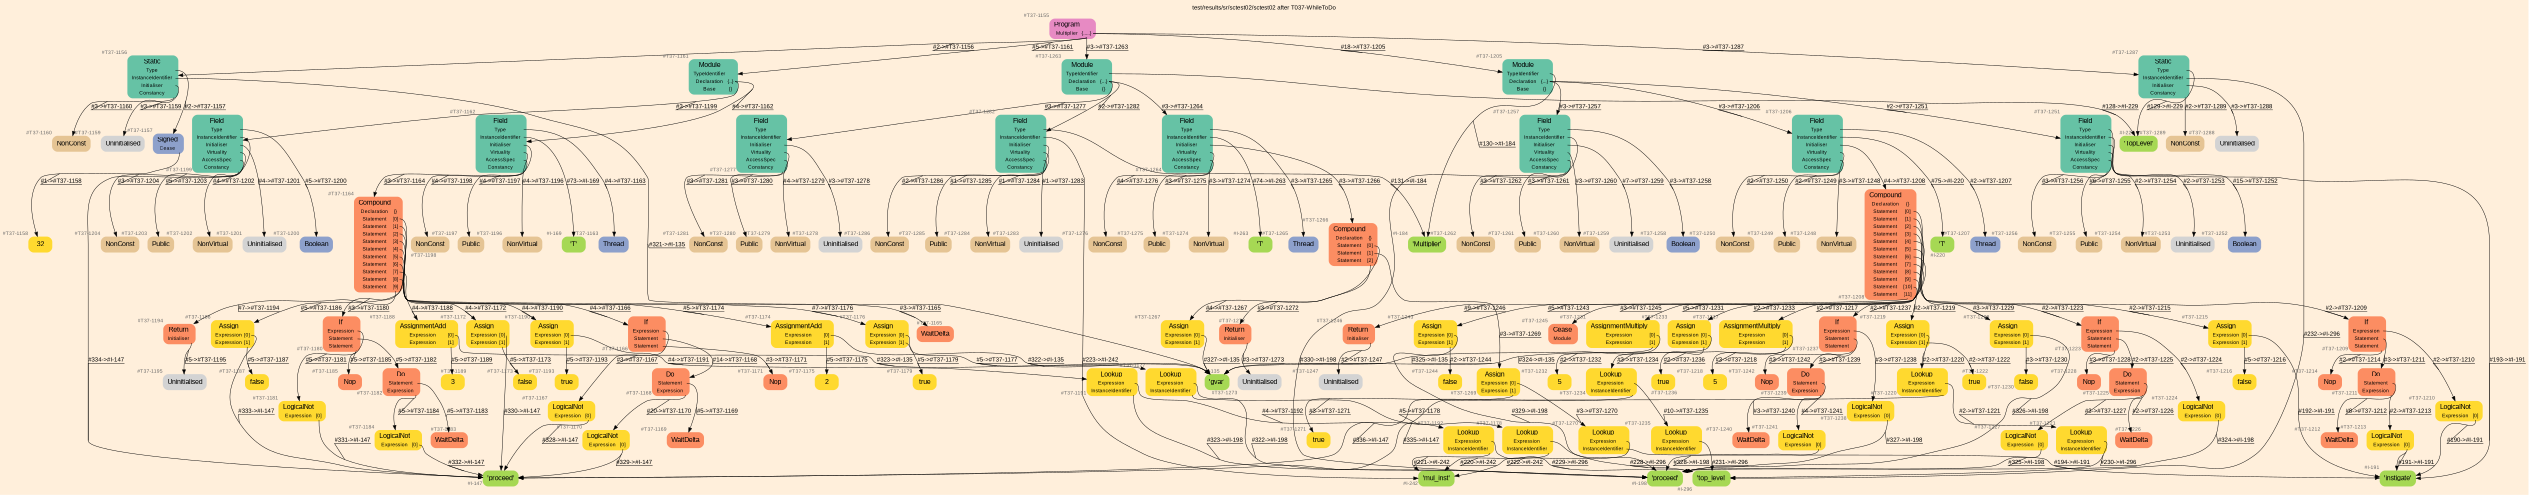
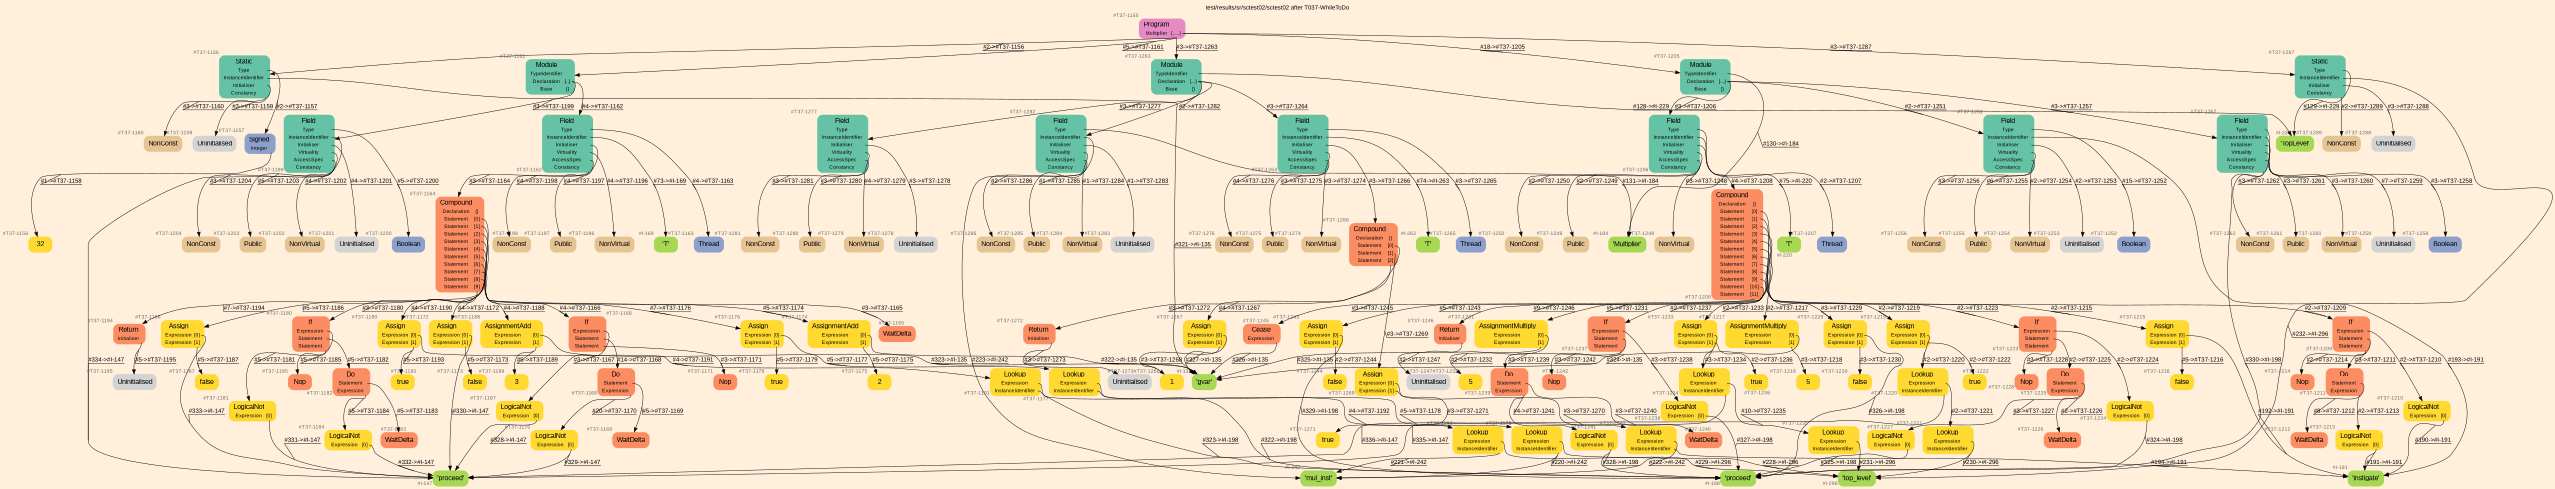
node "Signed": text "Cease" -> "Integer"
node "Cease": text "Module" -> "Expression"
edge "Cease" -> "'gvar'": added, label "#326->#I-135"
node "1": added
